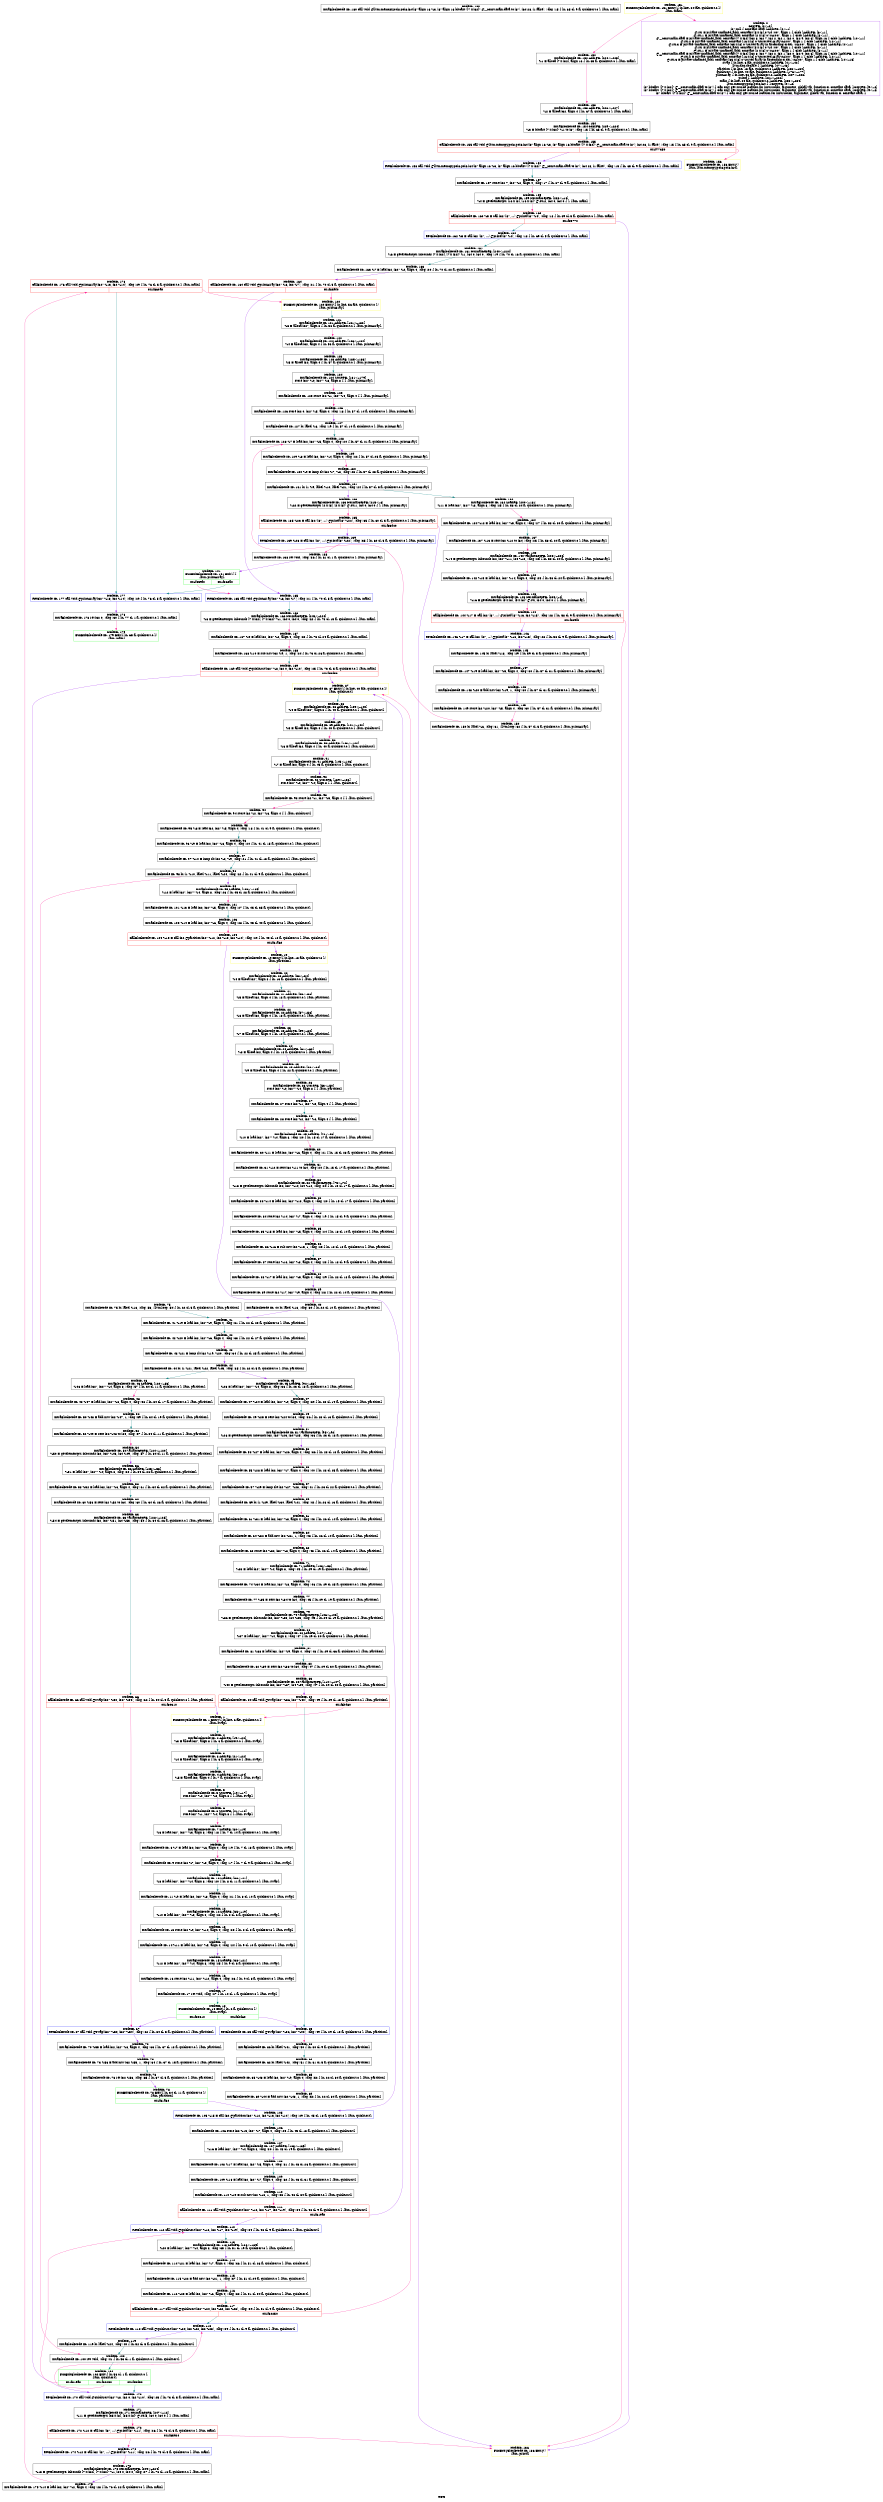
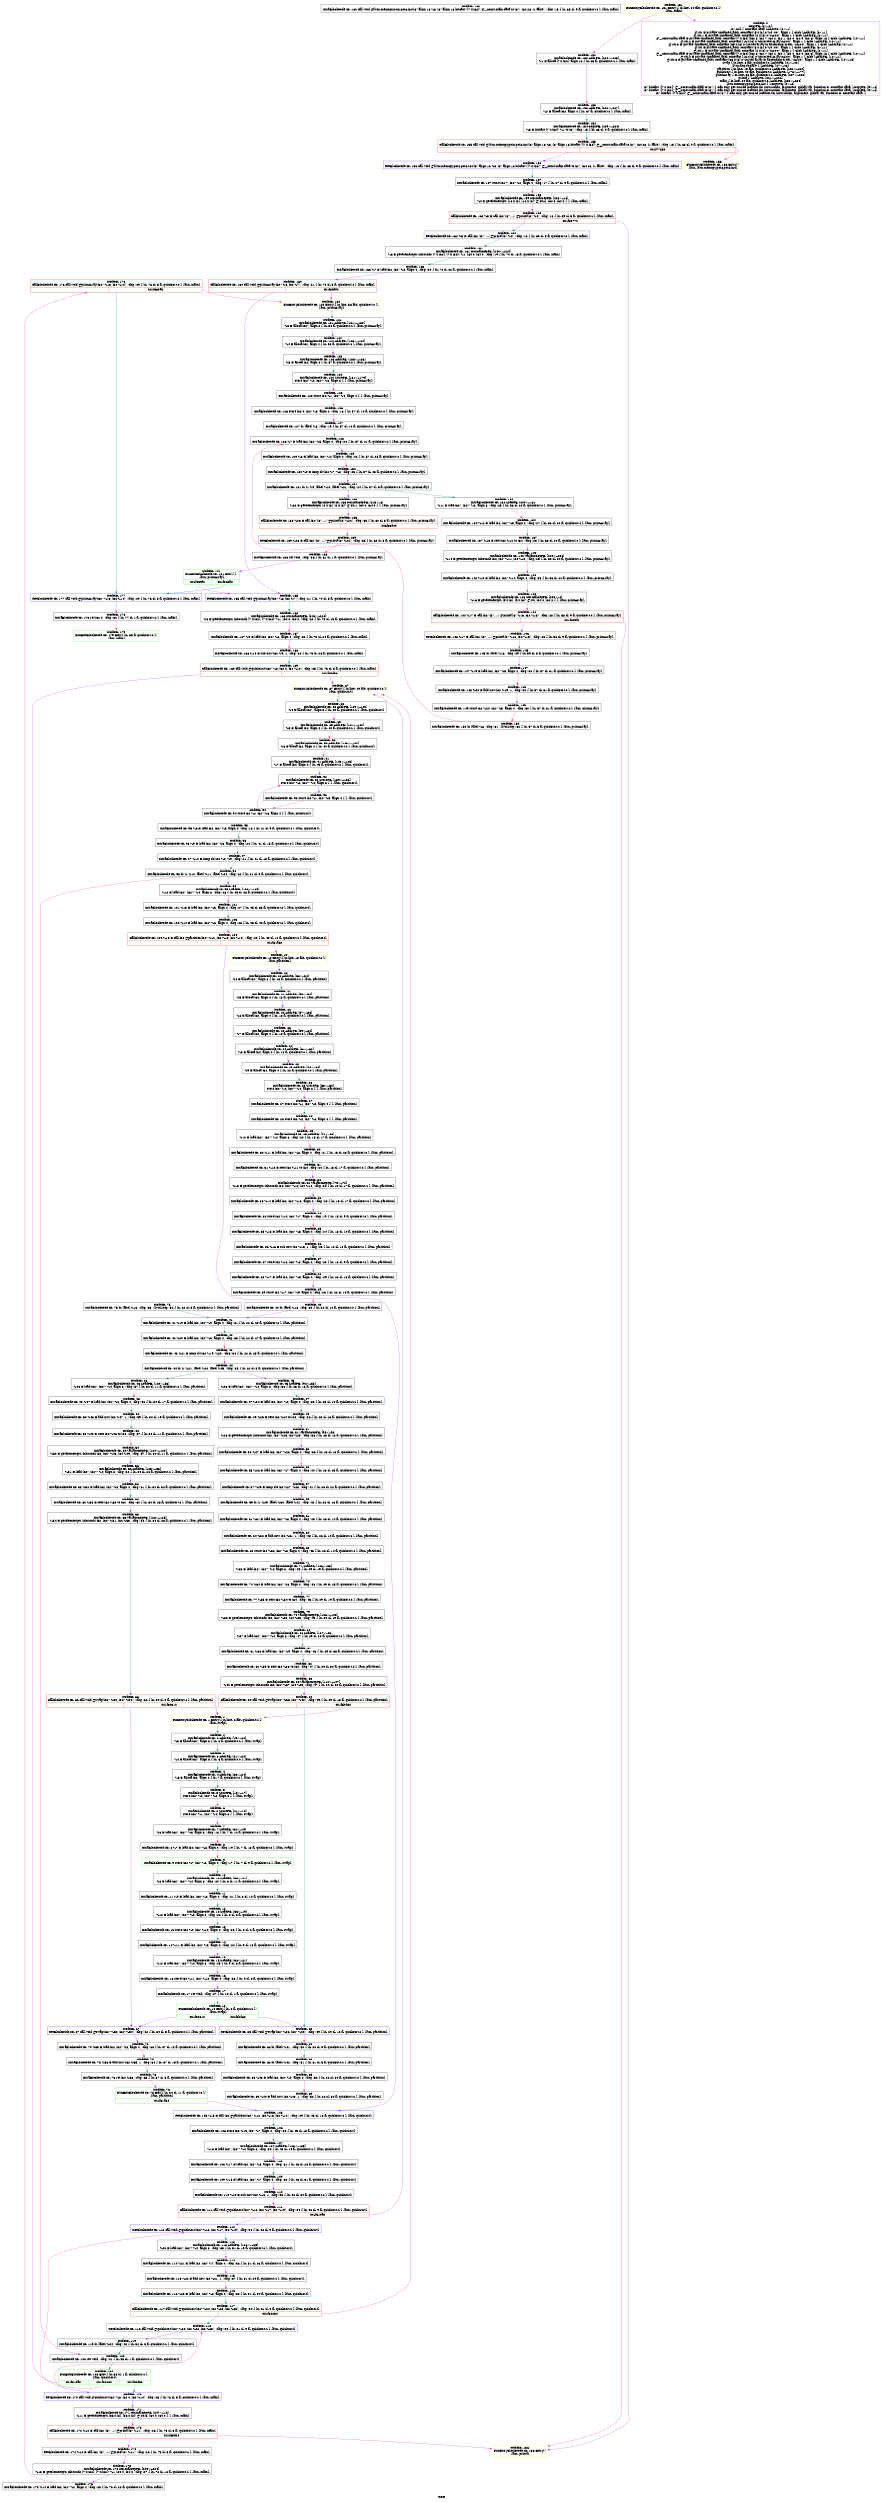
node "NodeID: 135": text "0x1f83dc0" -> "0x6f83dc0"
edge "NodeID: 94" -> "NodeID: 95": now "NodeID: 94" -> "NodeID: 92"
edge "NodeID: 135" -> "NodeID: 136": removed
node "NodeID: 9": color black -> green
